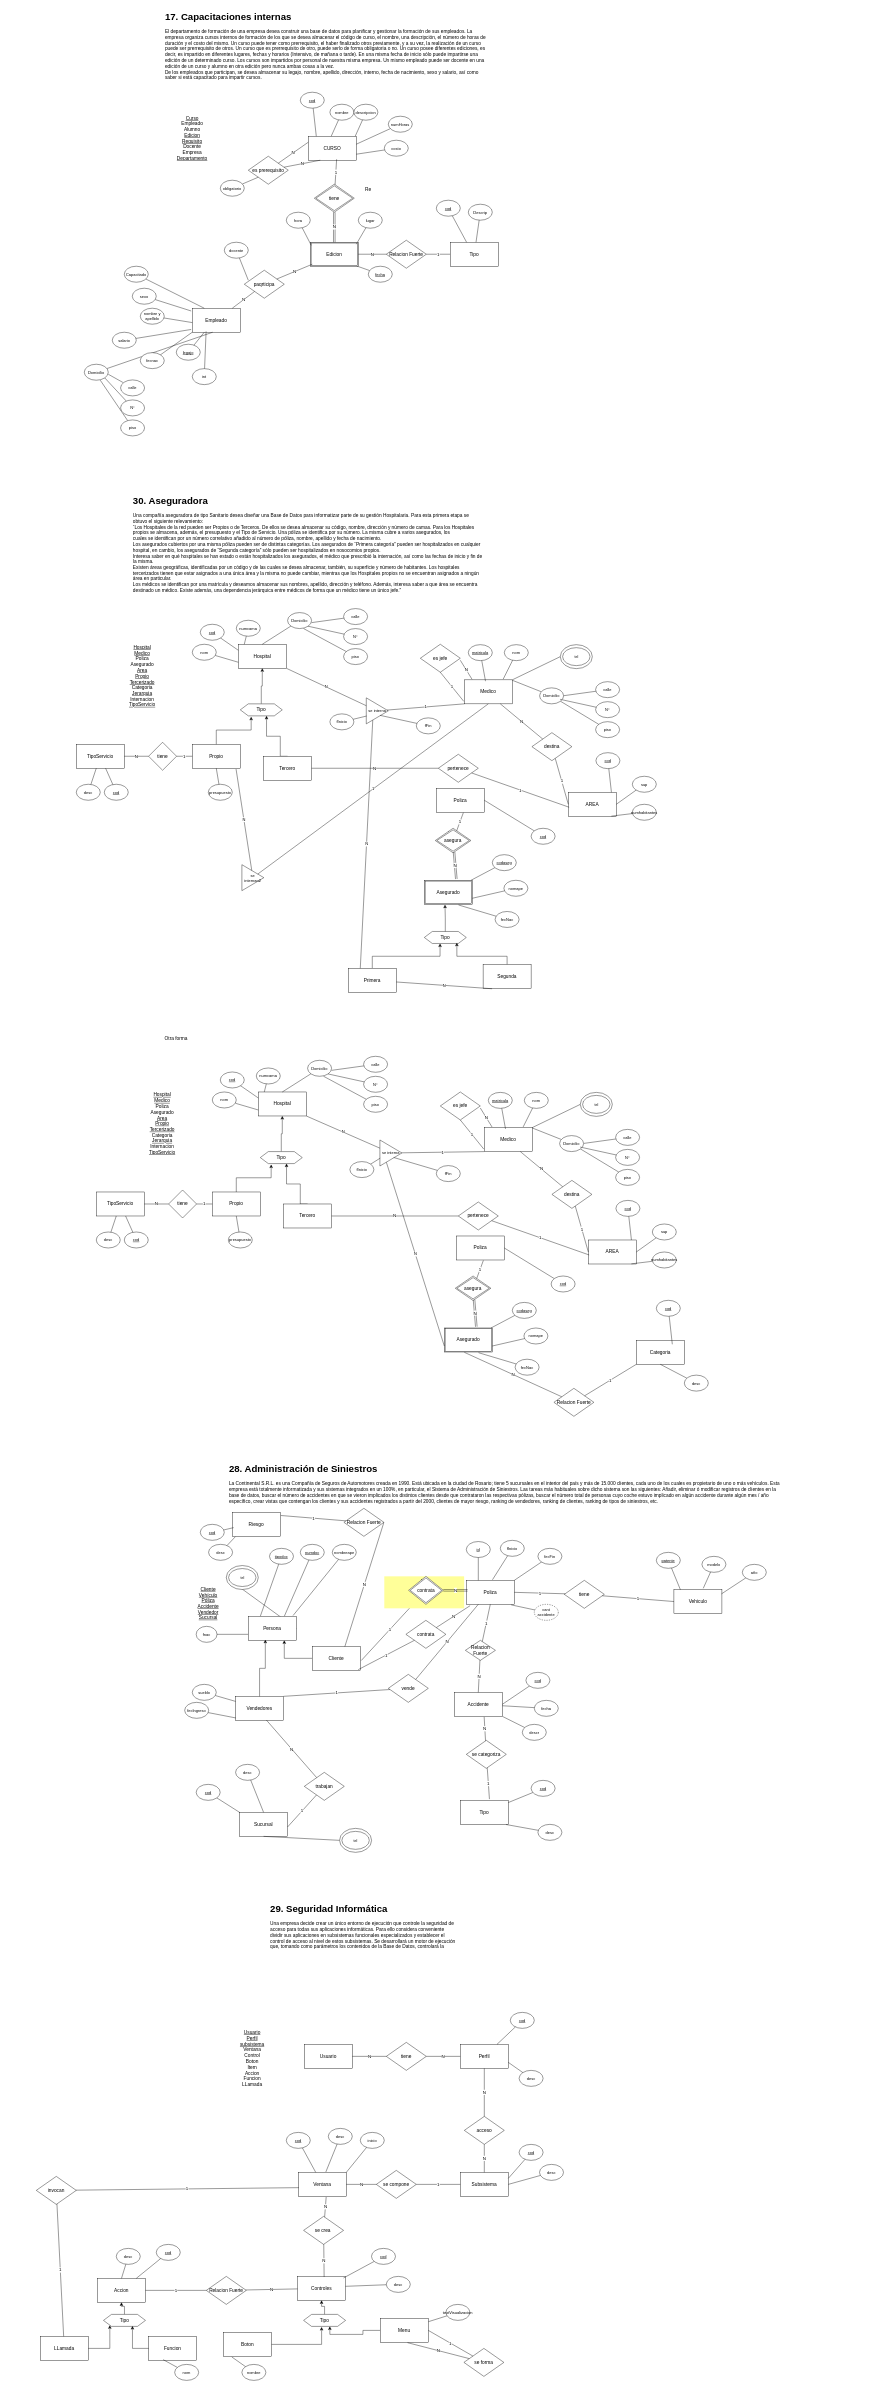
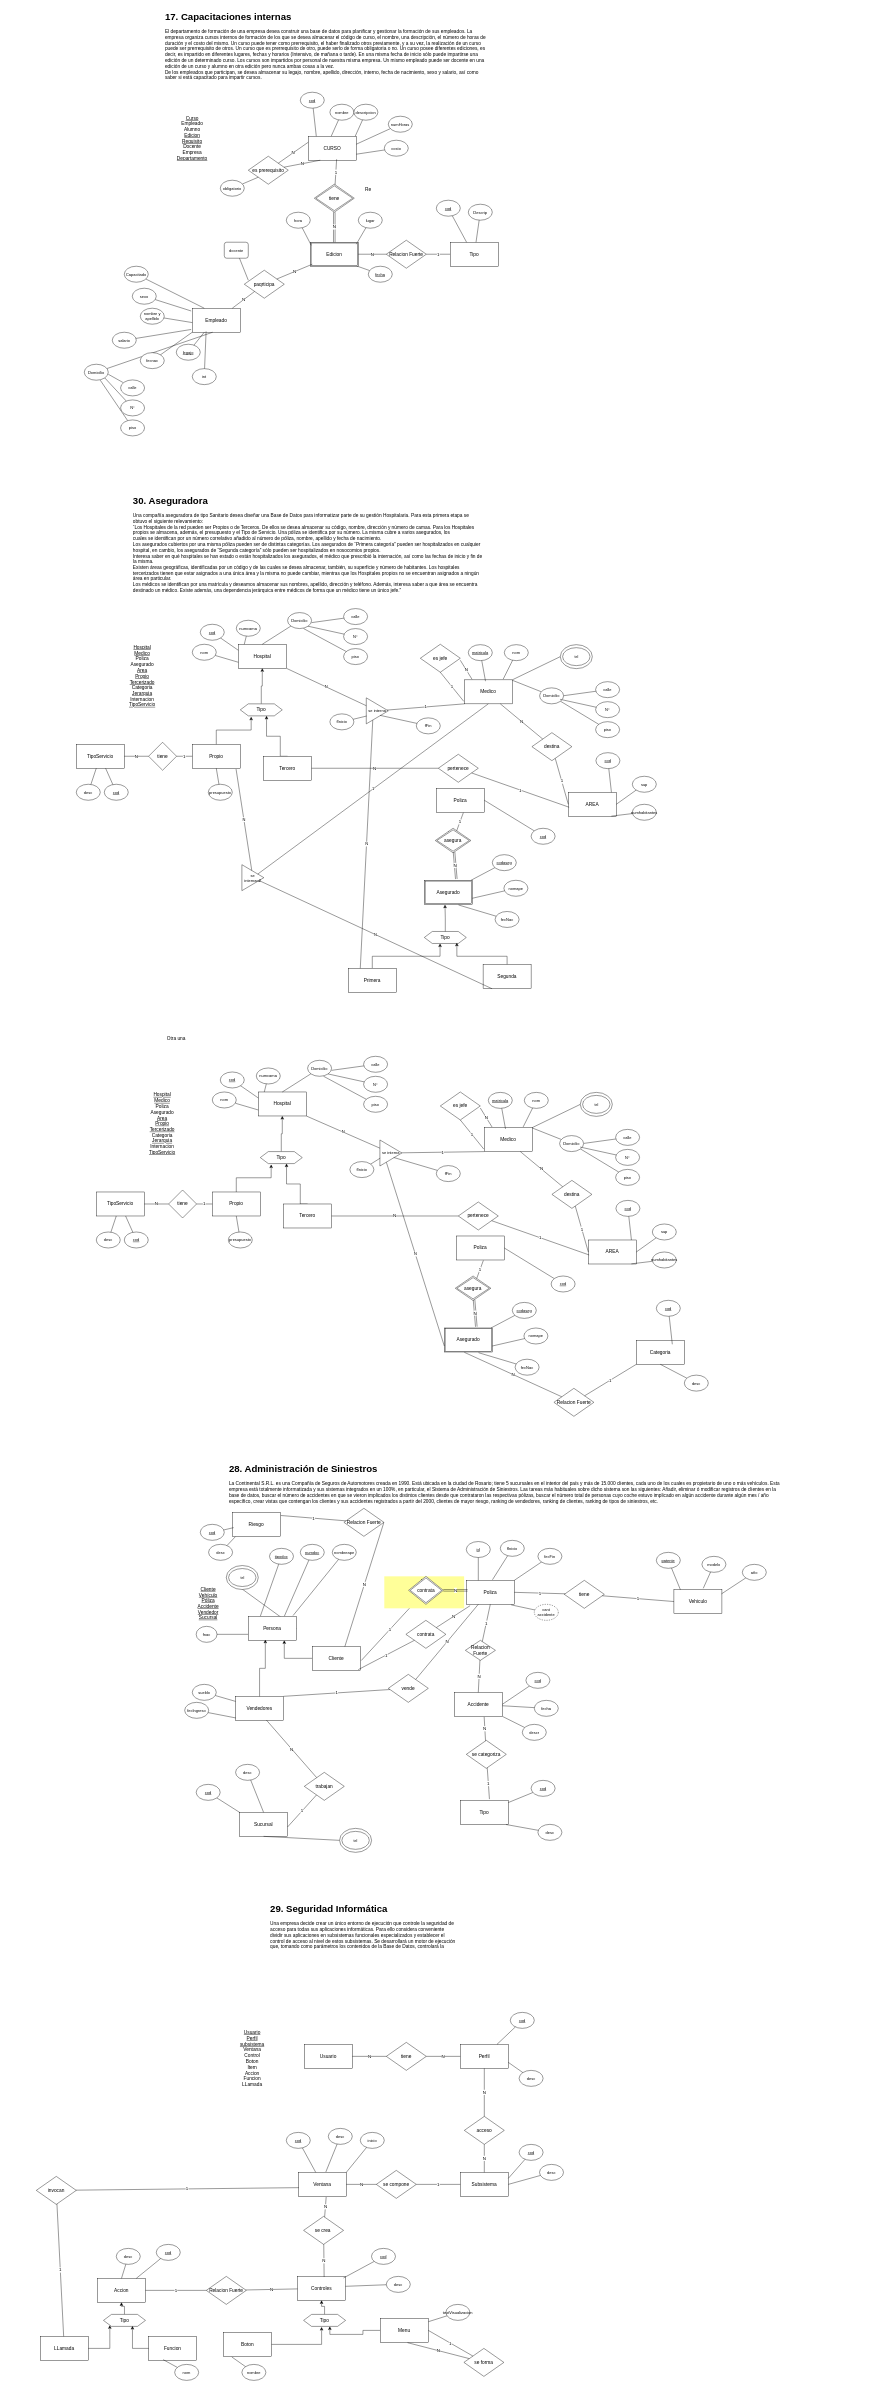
node "docente": shape ellipse -> rounded rectangle
edge "Segunda" -- "Primera": now "Segunda" -- "se internan2"
node "Otra forma": label "Otra forma" -> "Otra una"
